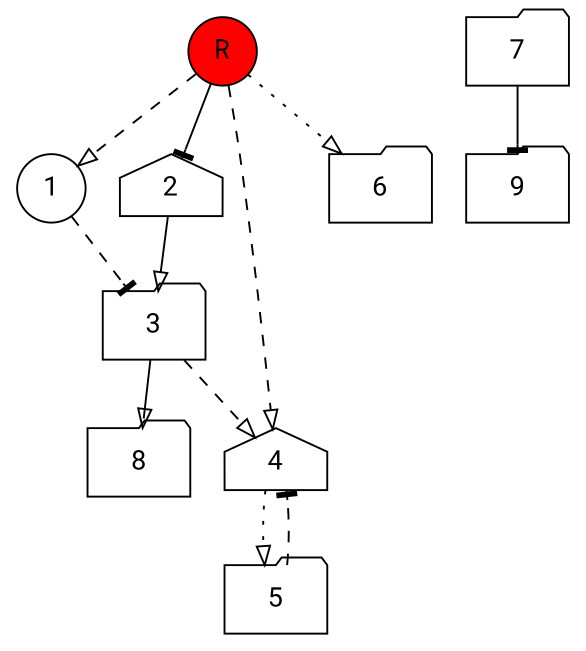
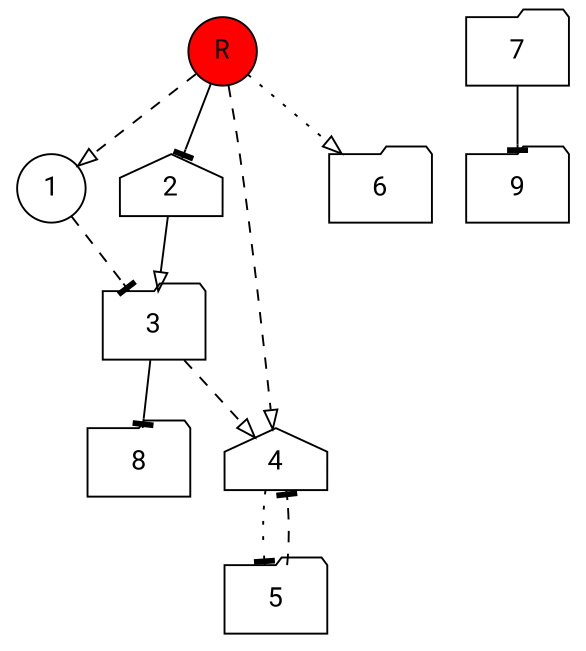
edge "3" -> "8": arrowhead onormal -> tee
edge "4" -> "5": arrowhead onormal -> tee
